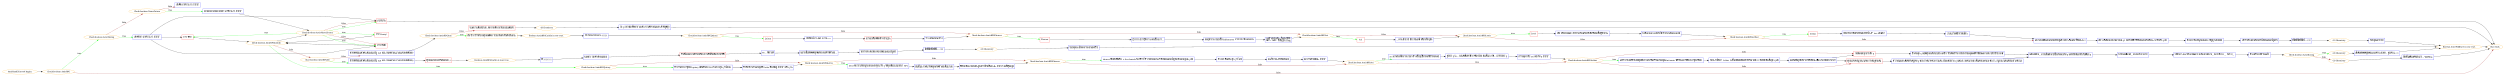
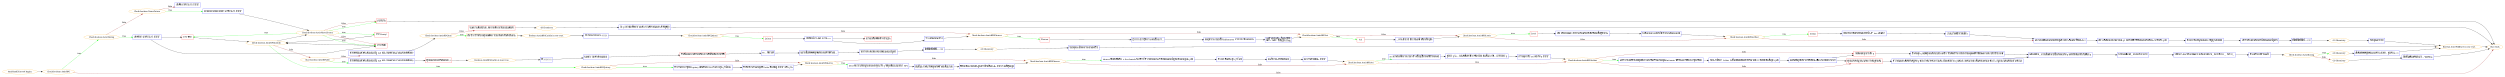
edge "เฮ้ ที่รักจ๋า เดาสิว่าอะไร ฮ่าฮ่าฮ่า" -> "[ไม่สนใจ]": removed
edge "อย่าเอ่ยเรื่องที่ติดค้างเขาอยู่นะ" -> "ว้าว แล้วมีใครอีกบ้าง": now "โม้หรือเปล่าวะเนี่ย อะไรนะะะะ" -> "ว้าว แล้วมีใครอีกบ้าง"
